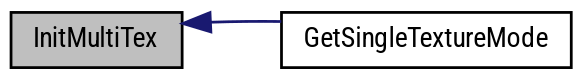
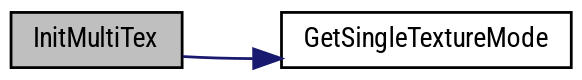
edge "GetSingleTextureMode" -> "InitMultiTex": reversed
